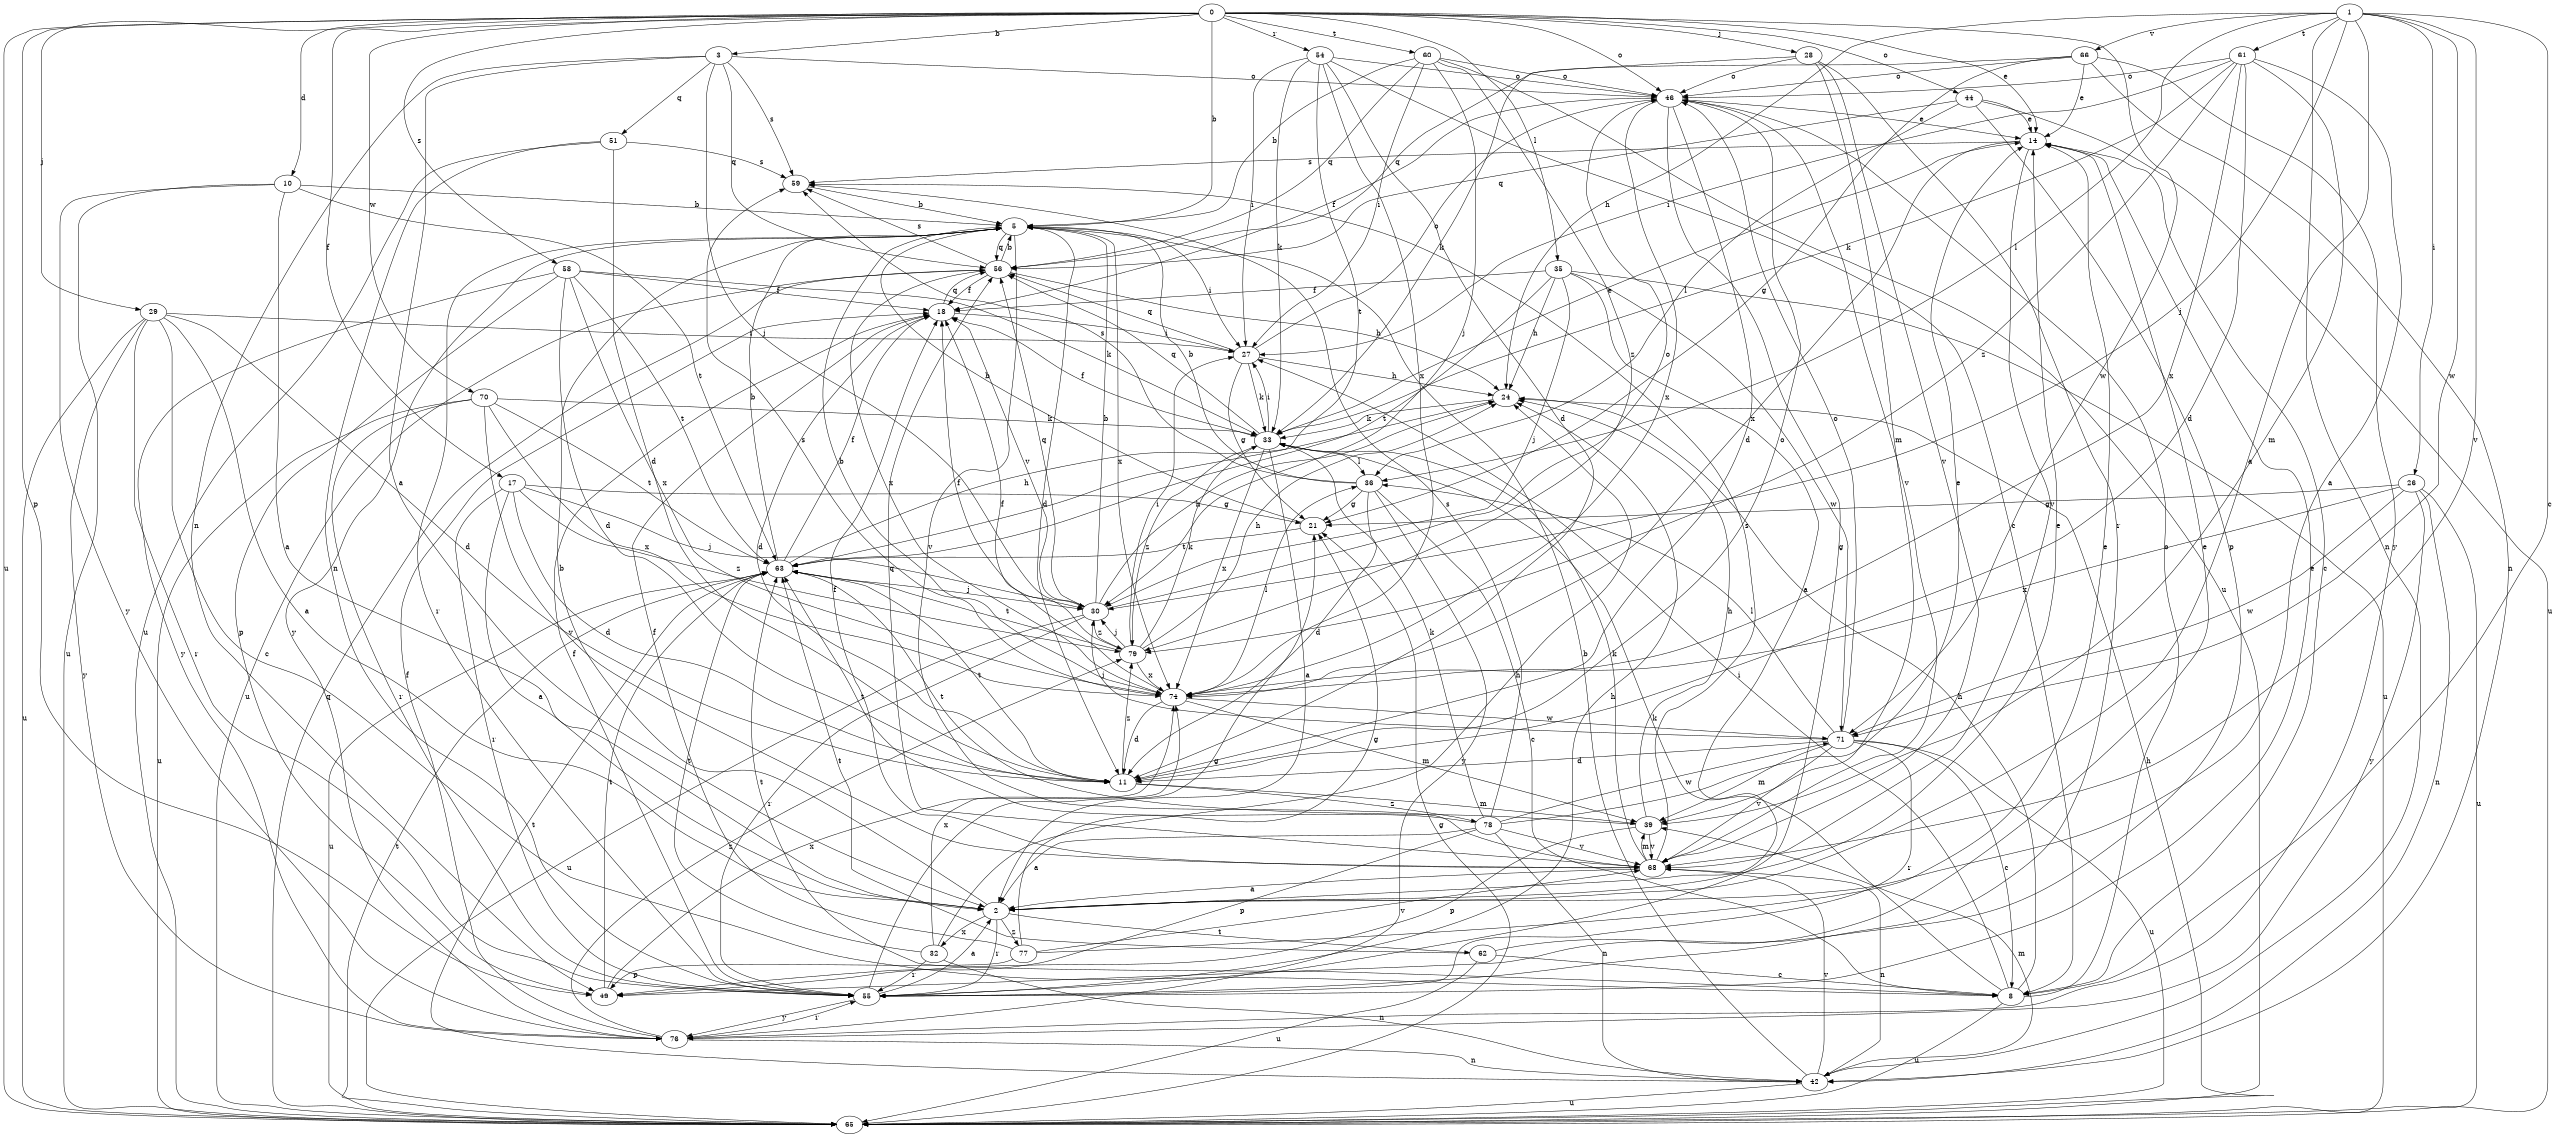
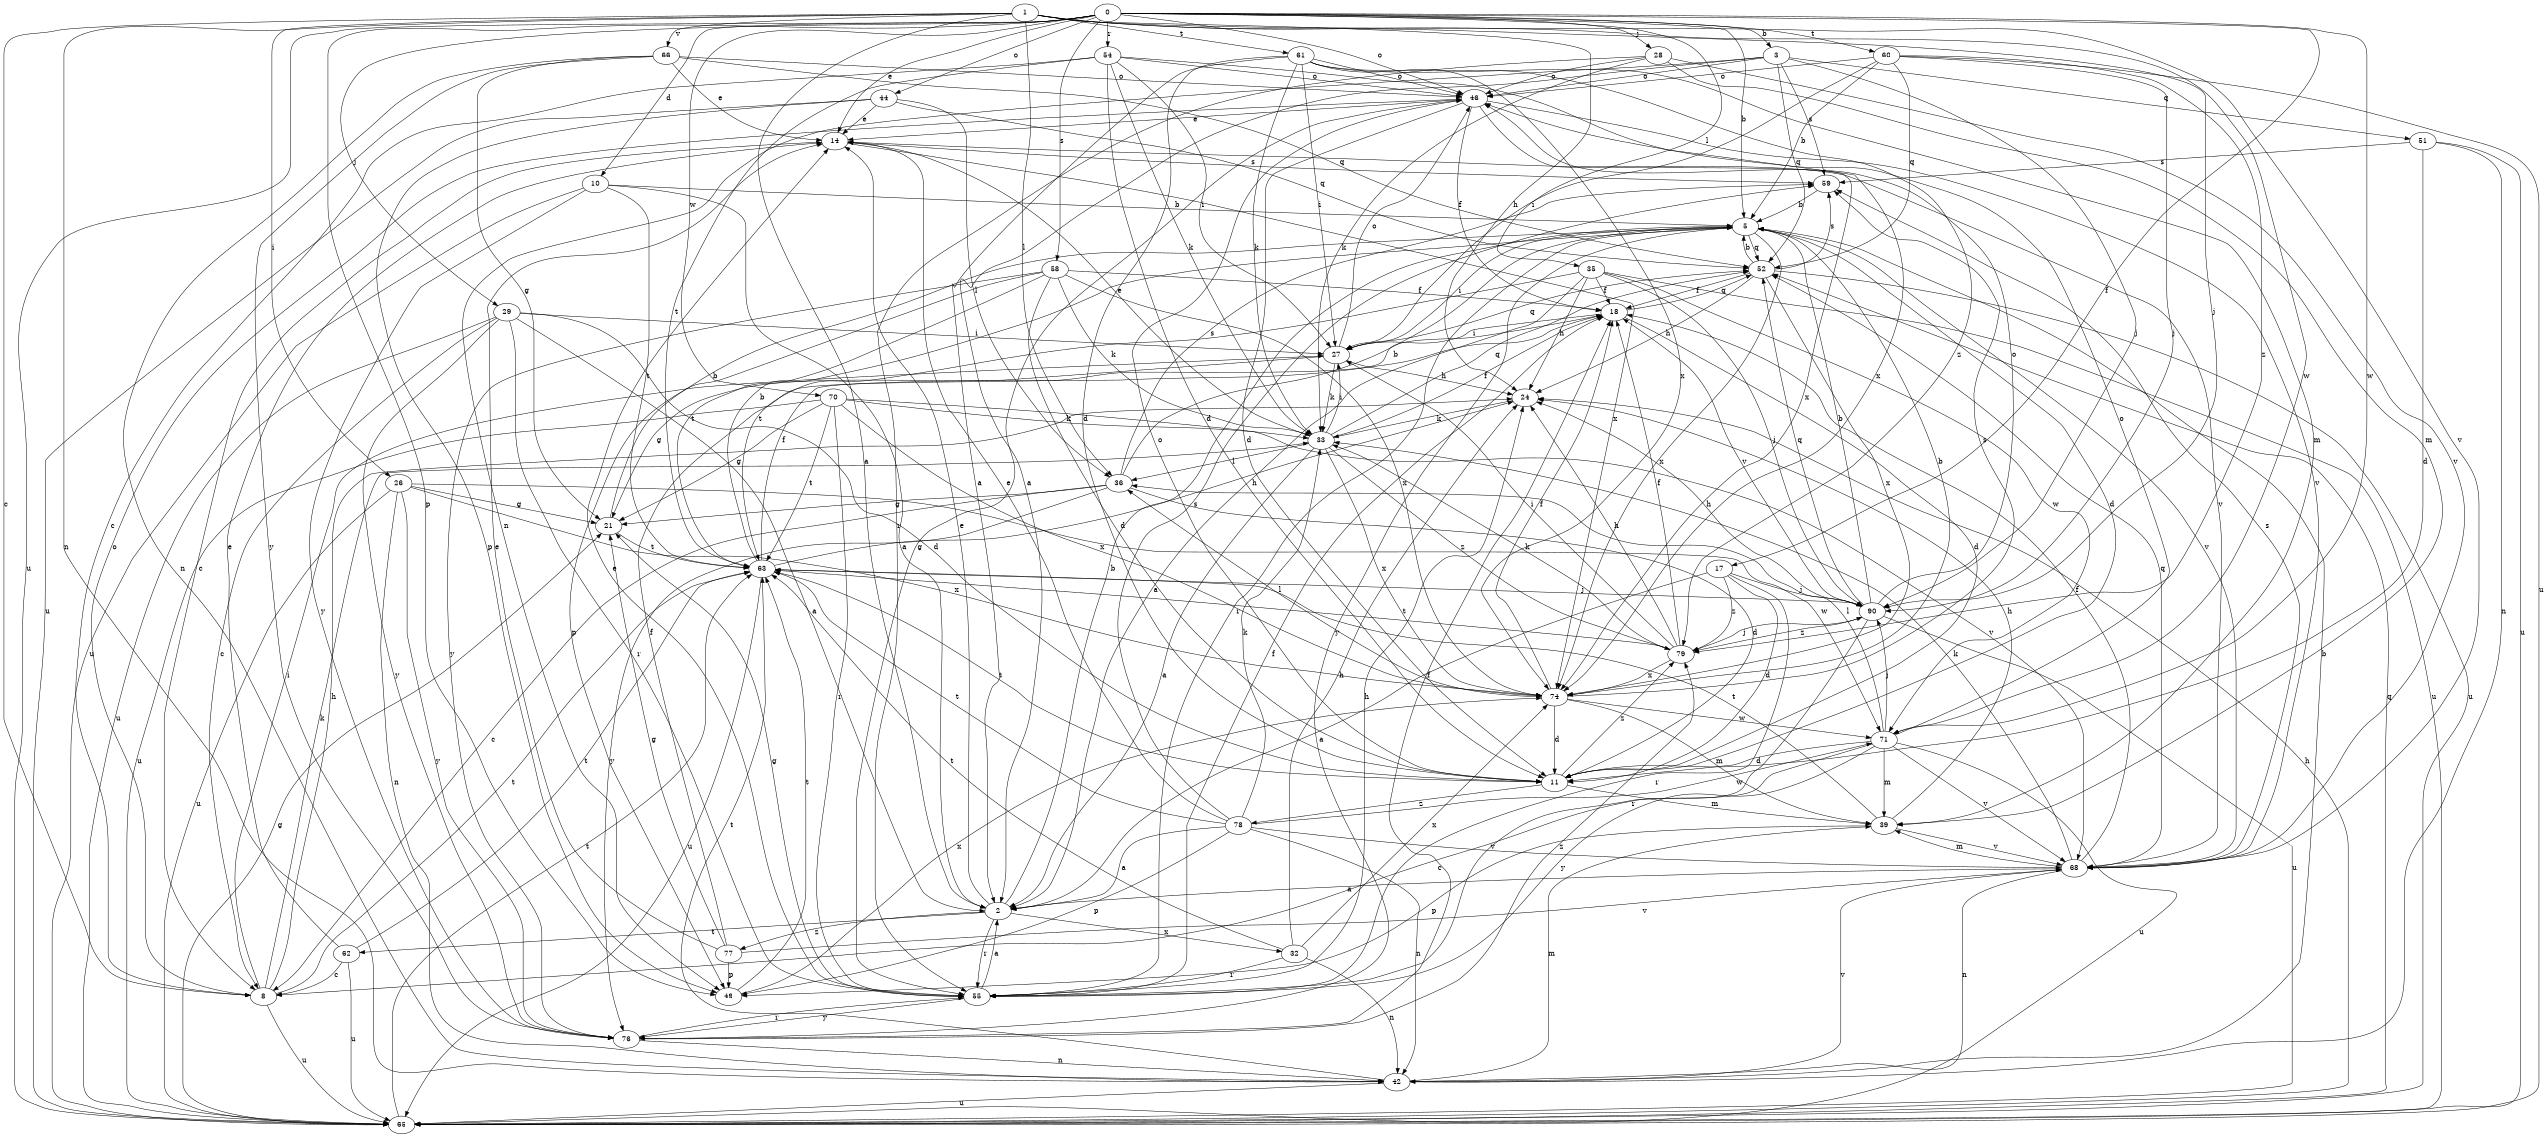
node "56": label "56" -> "52"
edge "17" -> "21": now "70" -> "21"
node "30": label "30" -> "90"
edge "51" -> "55": now "51" -> "42"
edge "71" -> "55": label "r" -> "y"
